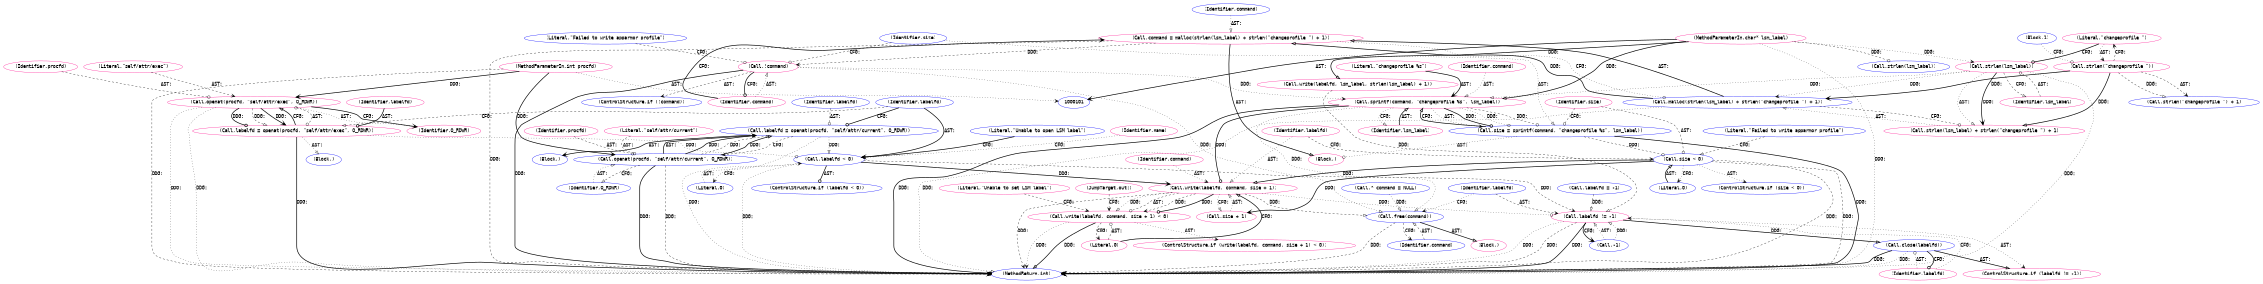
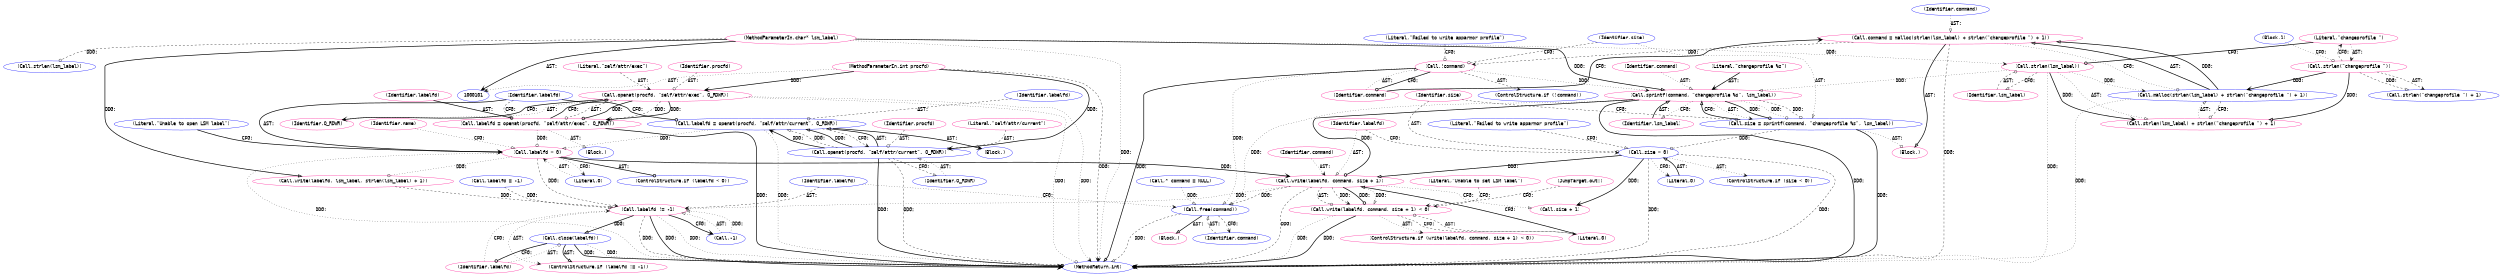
node "(Call,labelfd < 0)": color blue -> deeppink
edge "(Call,labelfd < 0)" -> "(Call,write(labelfd, lsm_label, strlen(lsm_label) + 1))": added, label "DDG:"
edge "(Call,size + 1)" -> "(Call,write(labelfd, command, size + 1))": removed, label "AST:"
